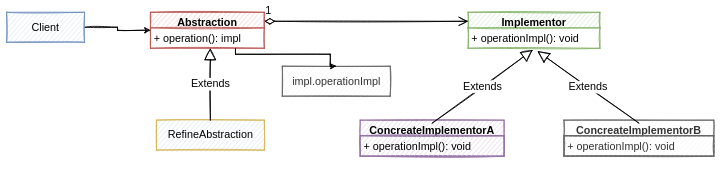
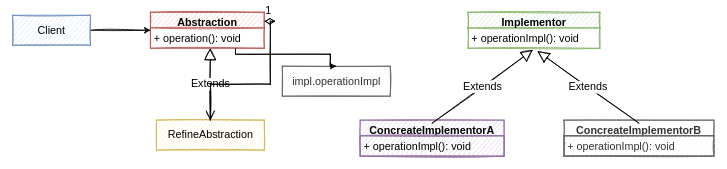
edge "Abstraction" -- "Implementor": now "Abstraction" -- "RefineAbstraction"
node "Client": moved (45, 27) -> (51, 30)
node "+ operation(): impl": label "+ operation(): impl" -> "+ operation(): void"
node "RefineAbstraction": fillcolor #dae8fc -> #fff2cc
